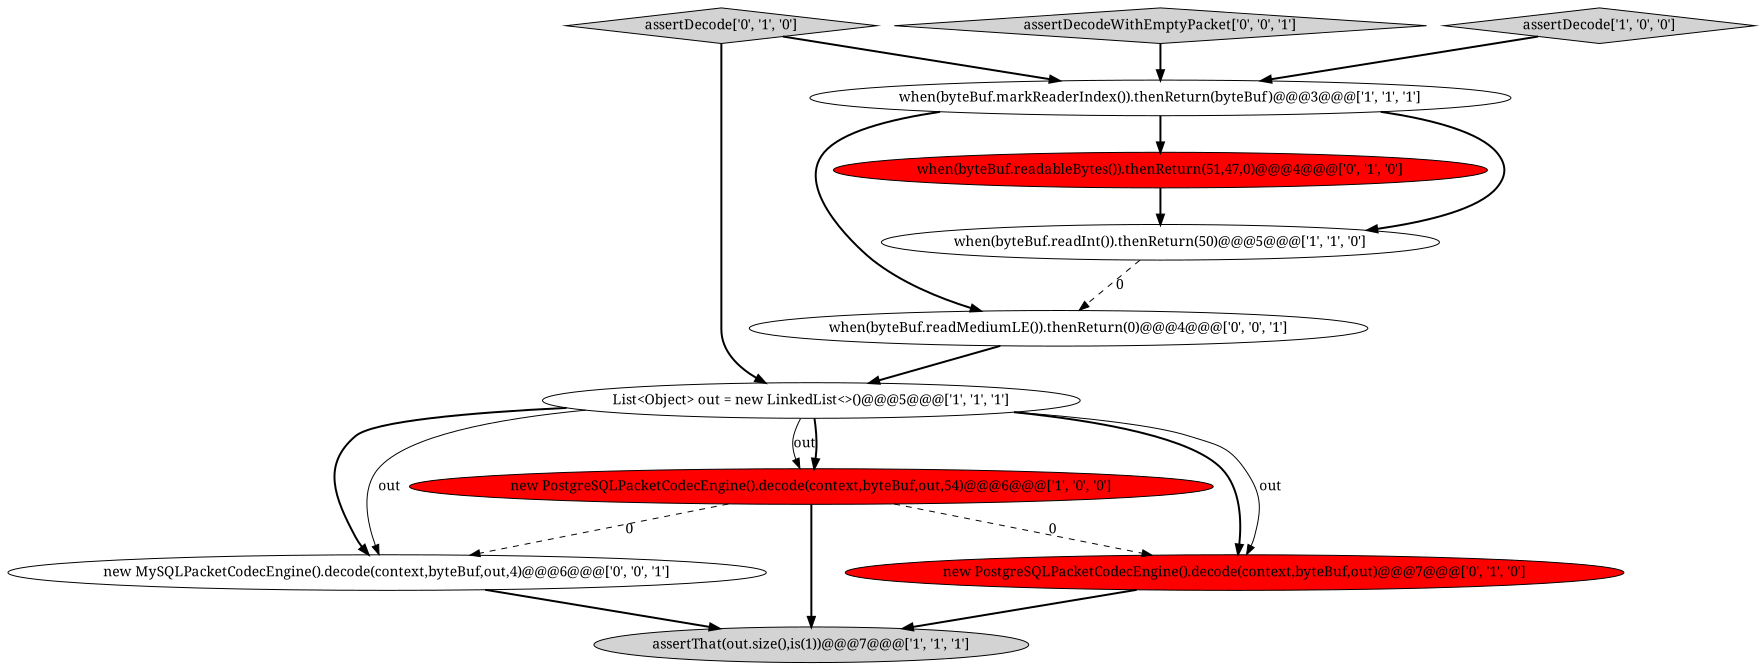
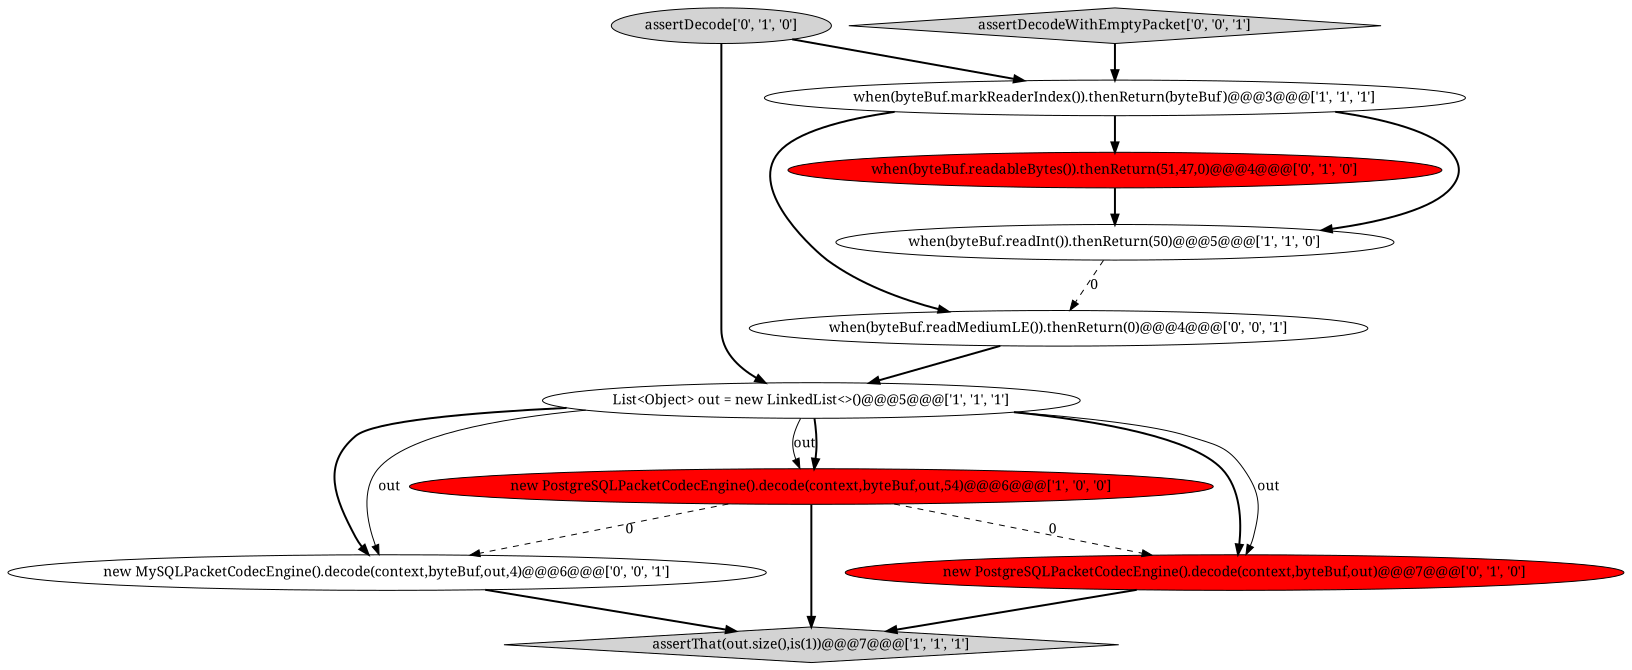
node "assertDecode['0', '1', '0']": shape diamond -> ellipse
node "assertDecode['1', '0', '0']": removed
node "assertThat(out.size(),is(1))@@@7@@@['1', '1', '1']": shape ellipse -> diamond
